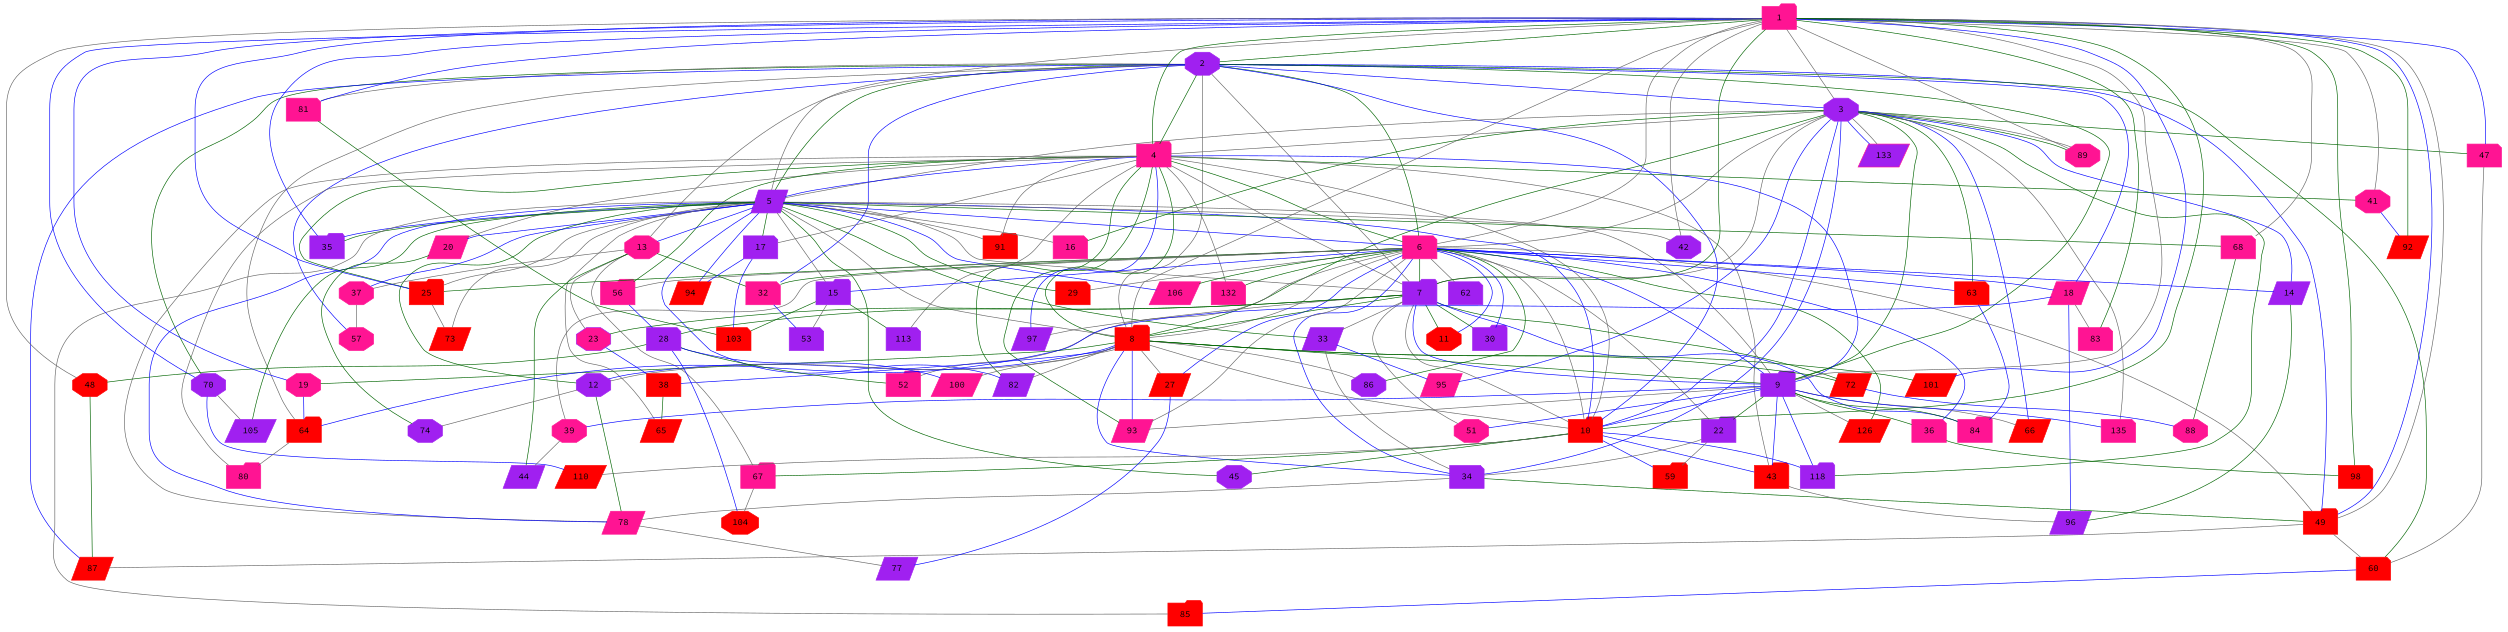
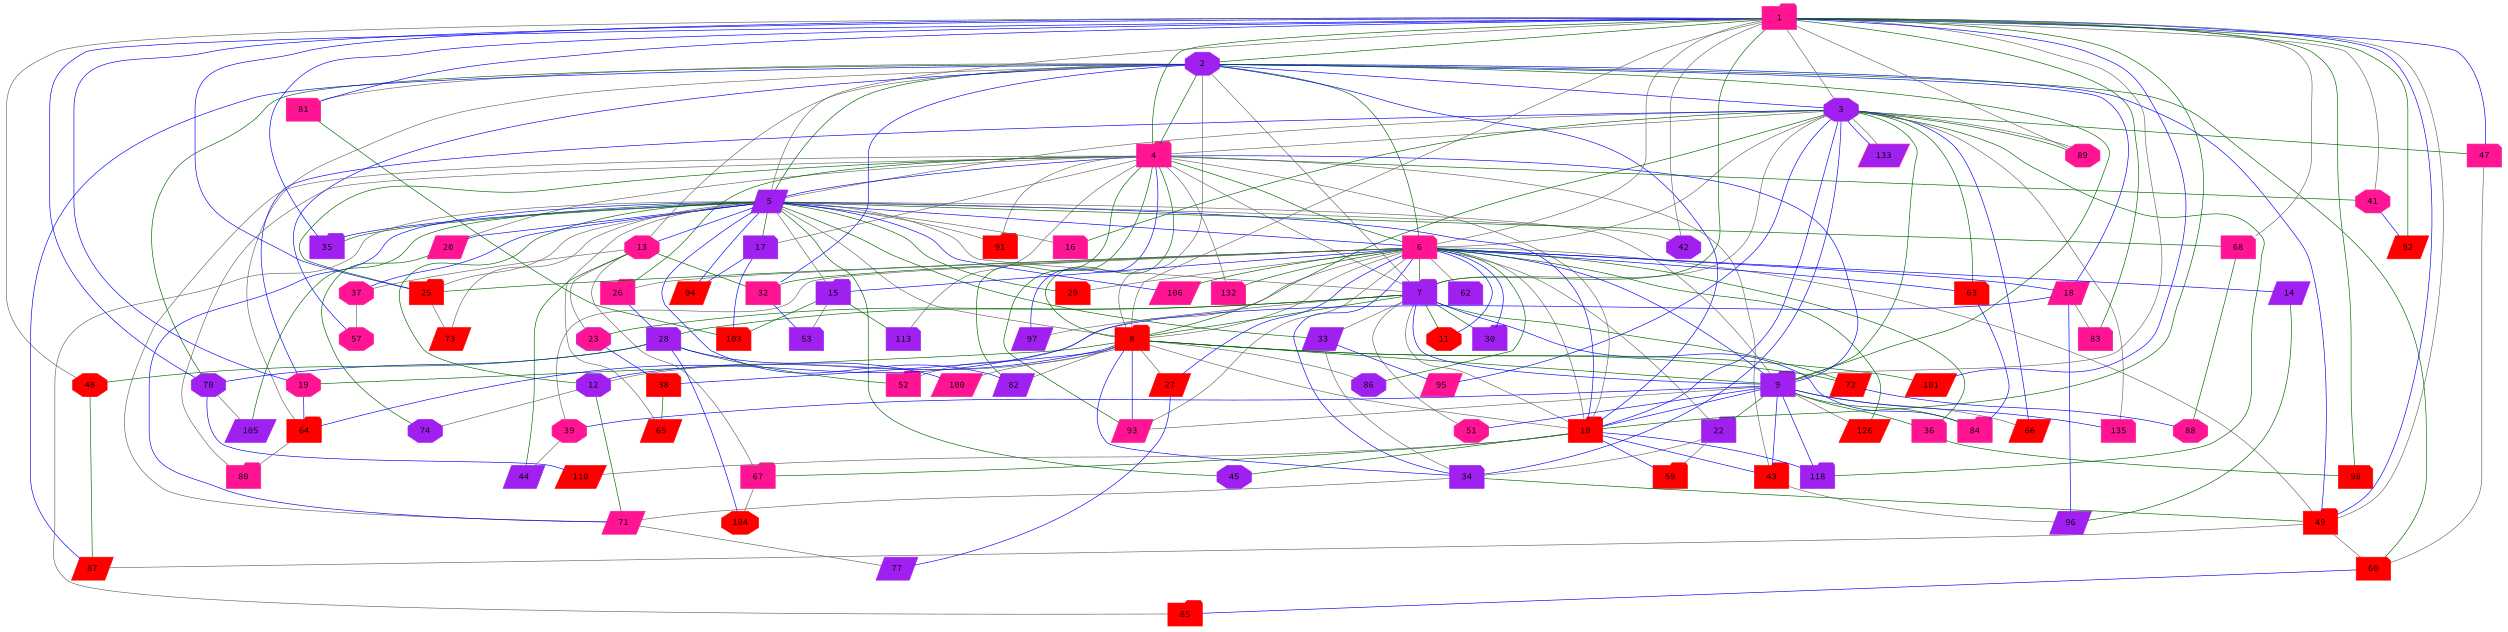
edge "3" -- "14": now "3" -- "19"
edge "6" -- "36": color blue -> darkgreen
node "56": label "56" -> "26"
edge "28" -- "70": added
node "78": label "78" -> "71"
